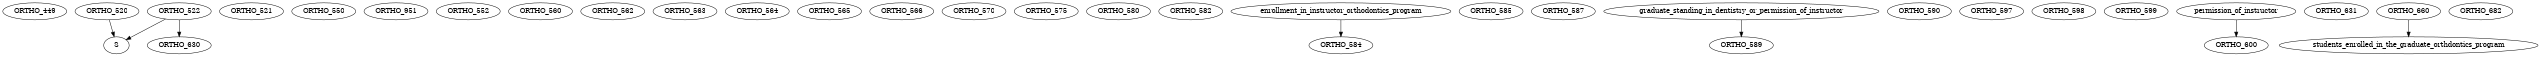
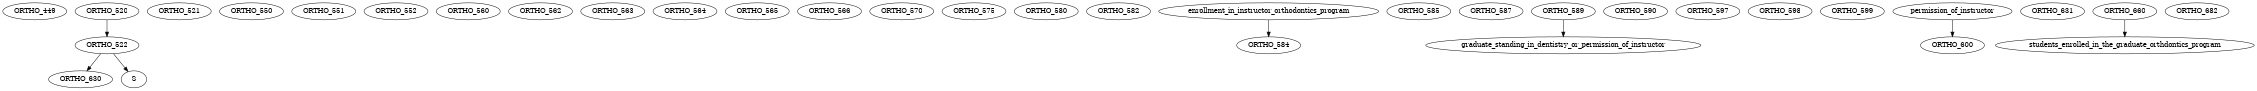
node "ORTHO_951": label "ORTHO_951" -> "ORTHO_551"
edge "ORTHO_520" -> "S": now "ORTHO_520" -> "ORTHO_522"
edge "graduate_standing_in_dentistry_or_permission_of_instructor" -> "ORTHO_589": reversed
